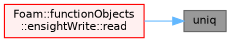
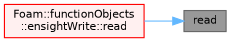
node "uniq": label "uniq" -> "read"
